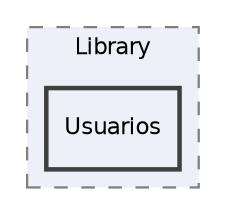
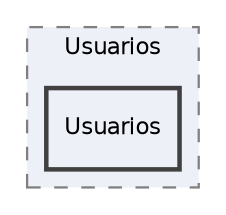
cluster "Library": label "Library" -> "Usuarios"
